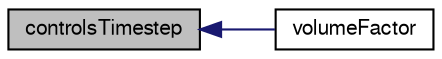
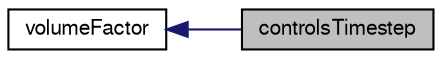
edge "volumeFactor" -> "controlsTimestep": reversed
